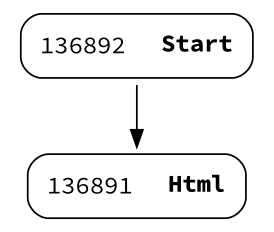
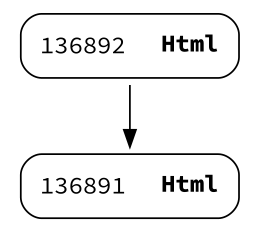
node "136892": text "Start" -> "Html"
